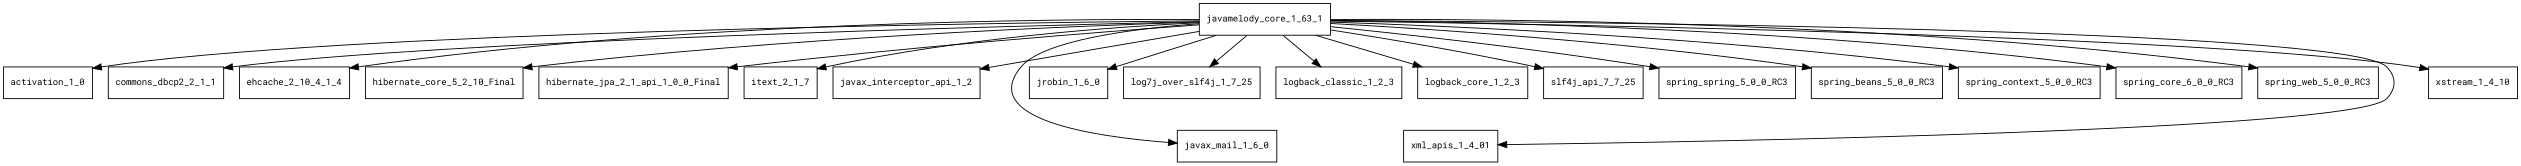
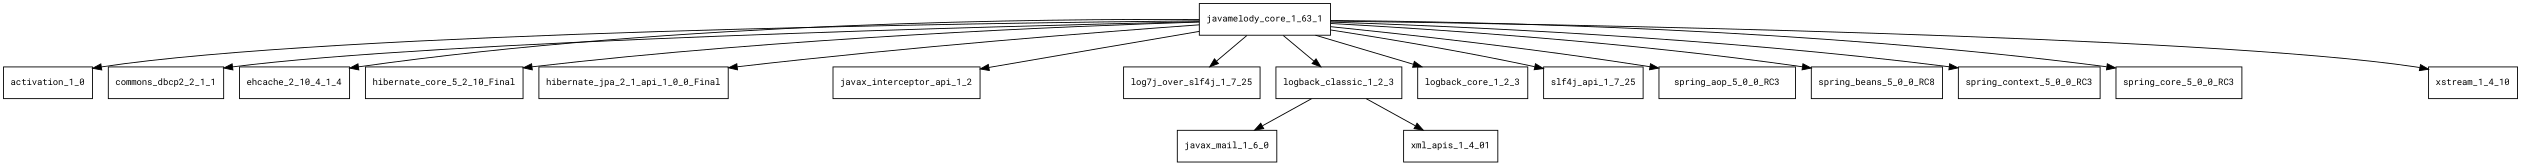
edge "javamelody_core_1_63_1" -> "xml_apis_1_4_01": now "logback_classic_1_2_3" -> "xml_apis_1_4_01"
edge "javamelody_core_1_63_1" -> "javax_mail_1_6_0": now "logback_classic_1_2_3" -> "javax_mail_1_6_0"
node "itext_2_1_7": removed
node "jrobin_1_6_0": removed
node "slf4j_api_7_7_25": label "slf4j_api_7_7_25" -> "slf4j_api_1_7_25"
node "spring_spring_5_0_0_RC3": label "spring_spring_5_0_0_RC3" -> "spring_aop_5_0_0_RC3"
node "spring_beans_5_0_0_RC3": label "spring_beans_5_0_0_RC3" -> "spring_beans_5_0_0_RC8"
node "spring_core_6_0_0_RC3": label "spring_core_6_0_0_RC3" -> "spring_core_5_0_0_RC3"
node "spring_web_5_0_0_RC3": removed
